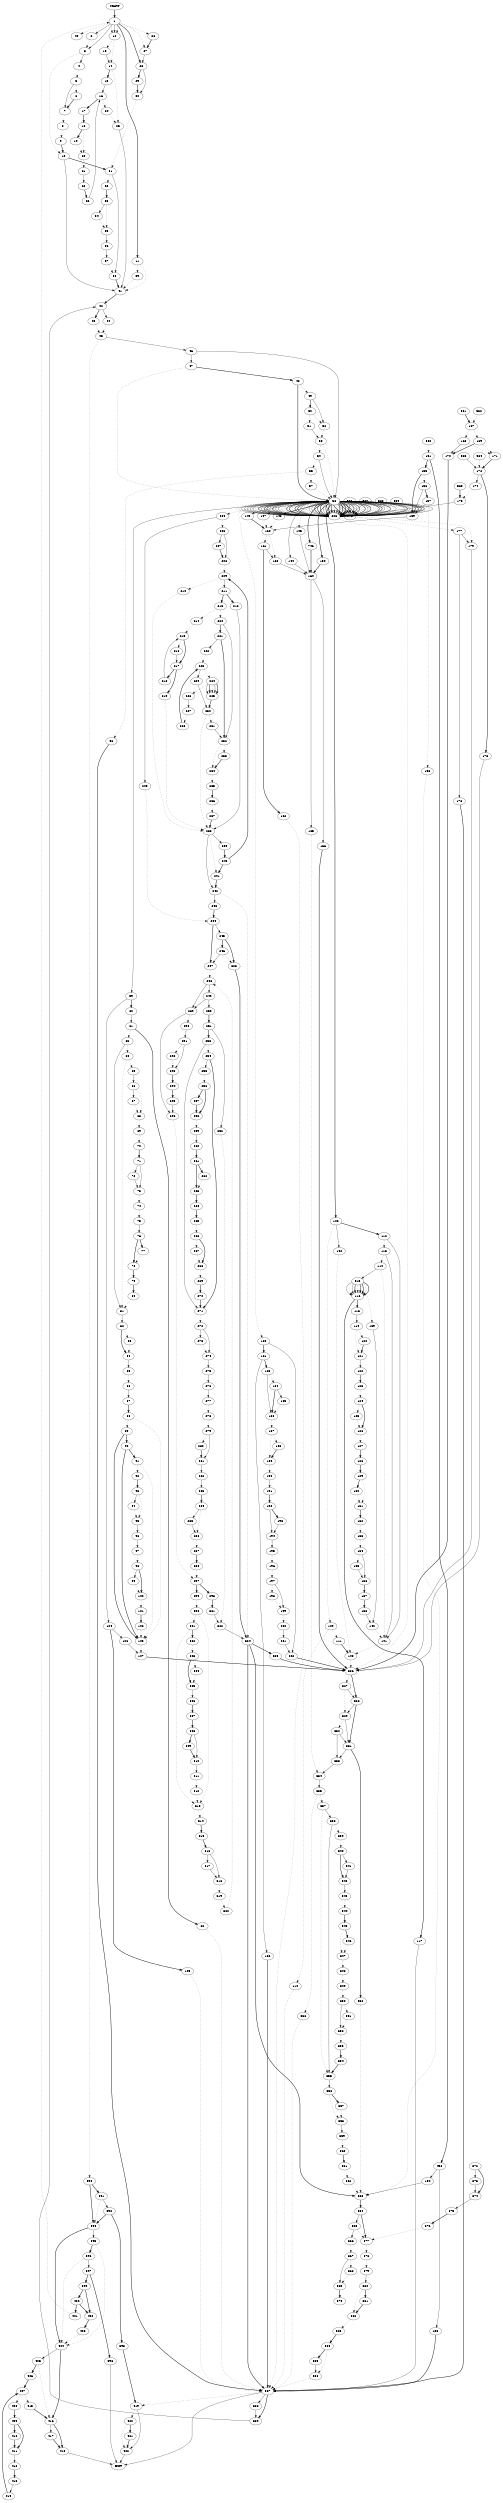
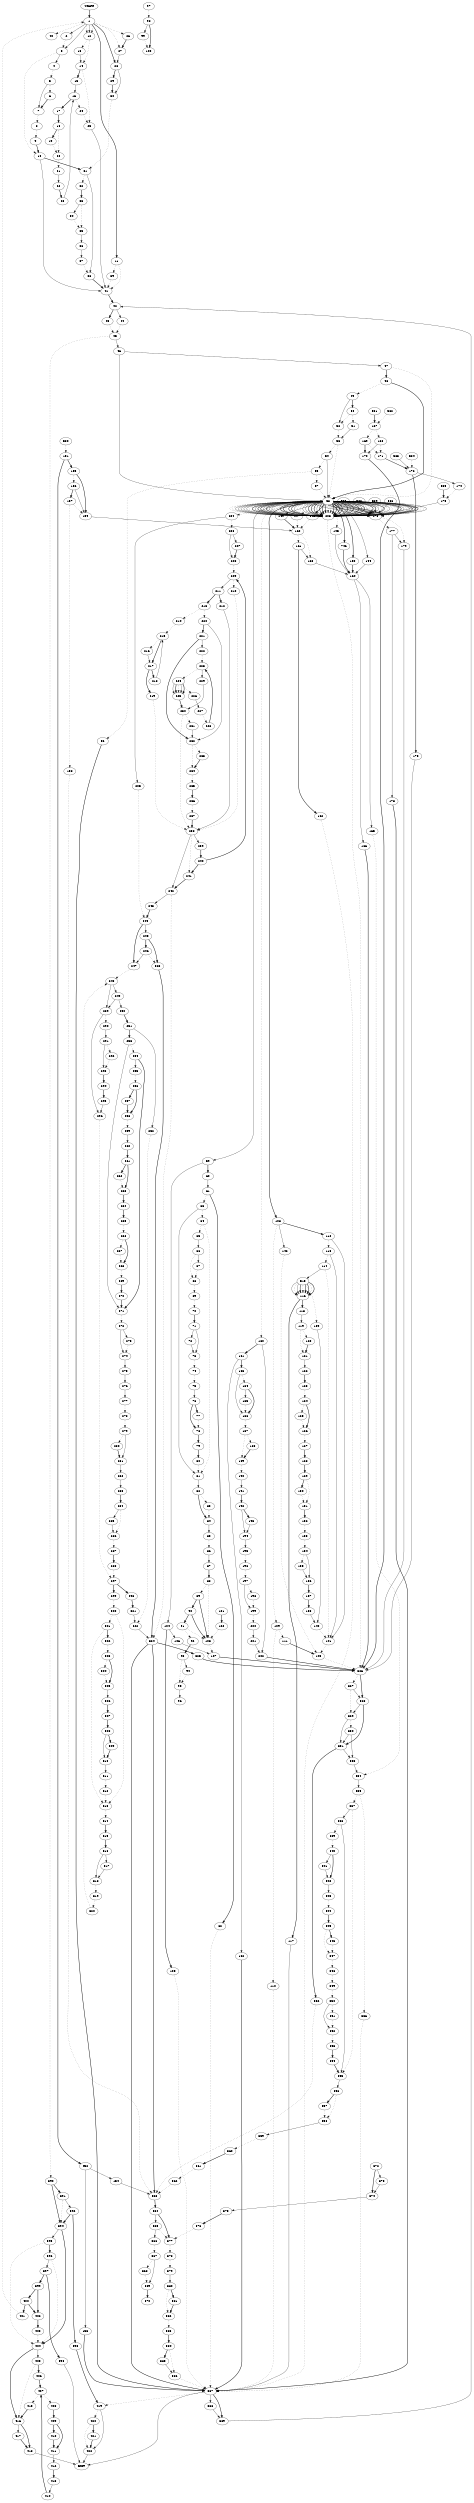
edge "96" -> "97": removed
edge "100" -> "101": removed
